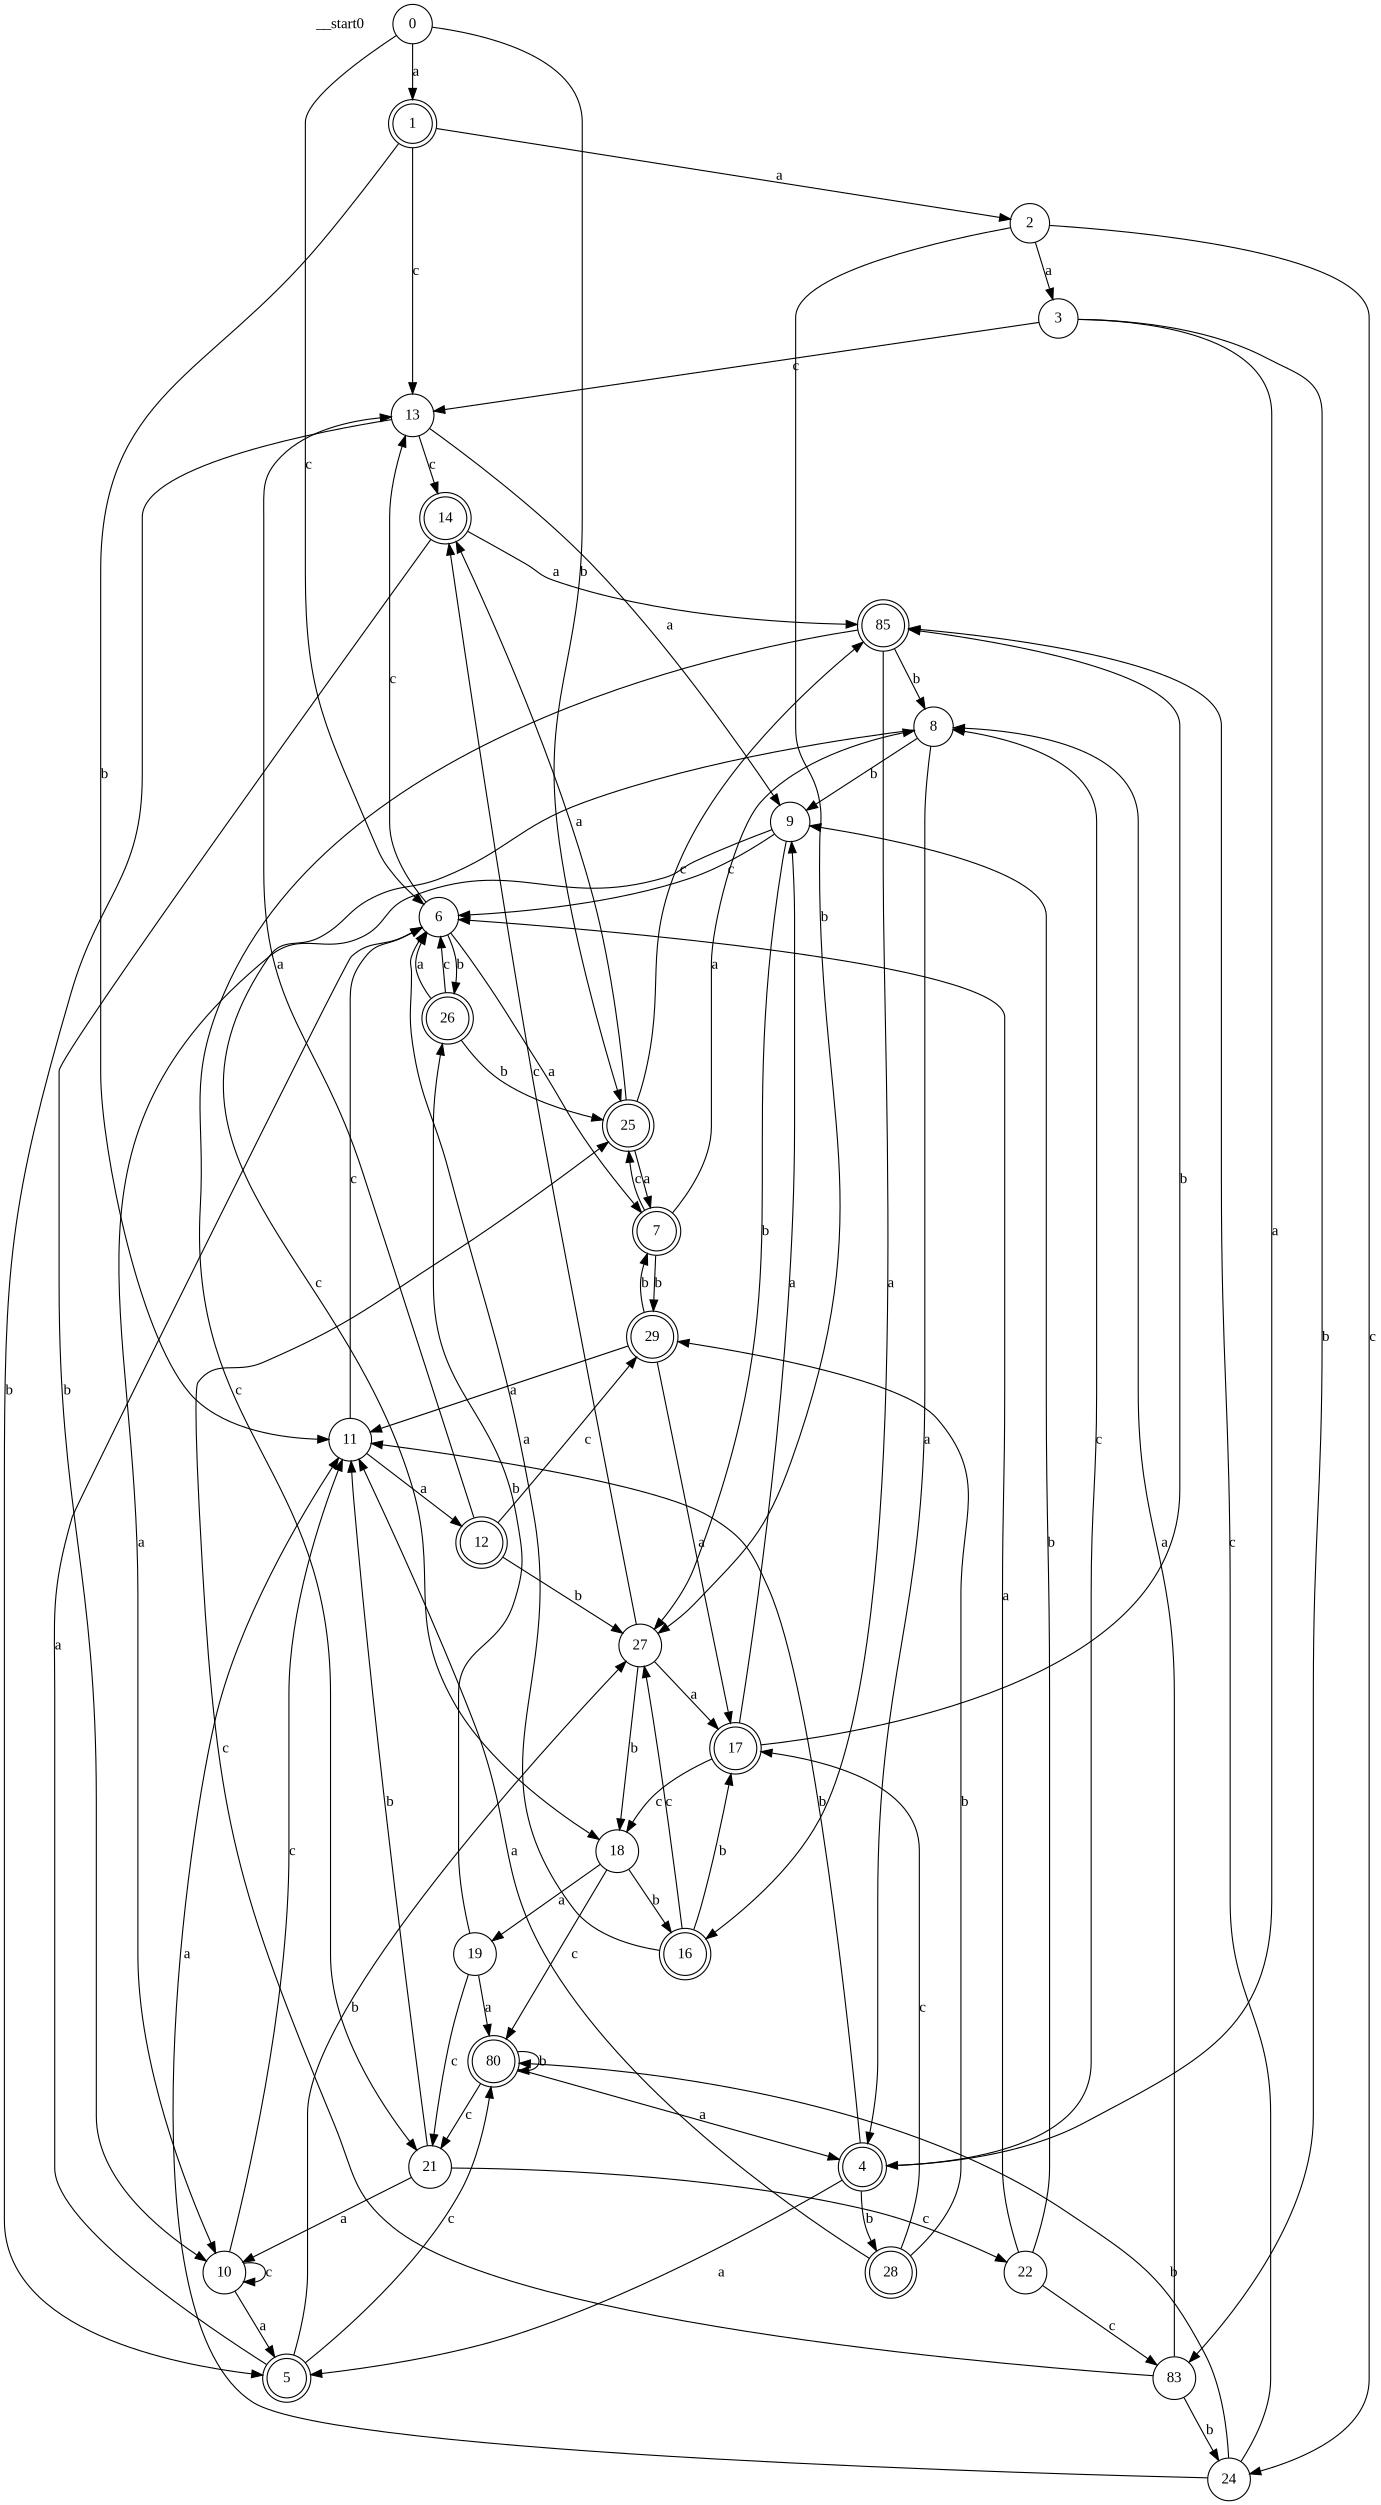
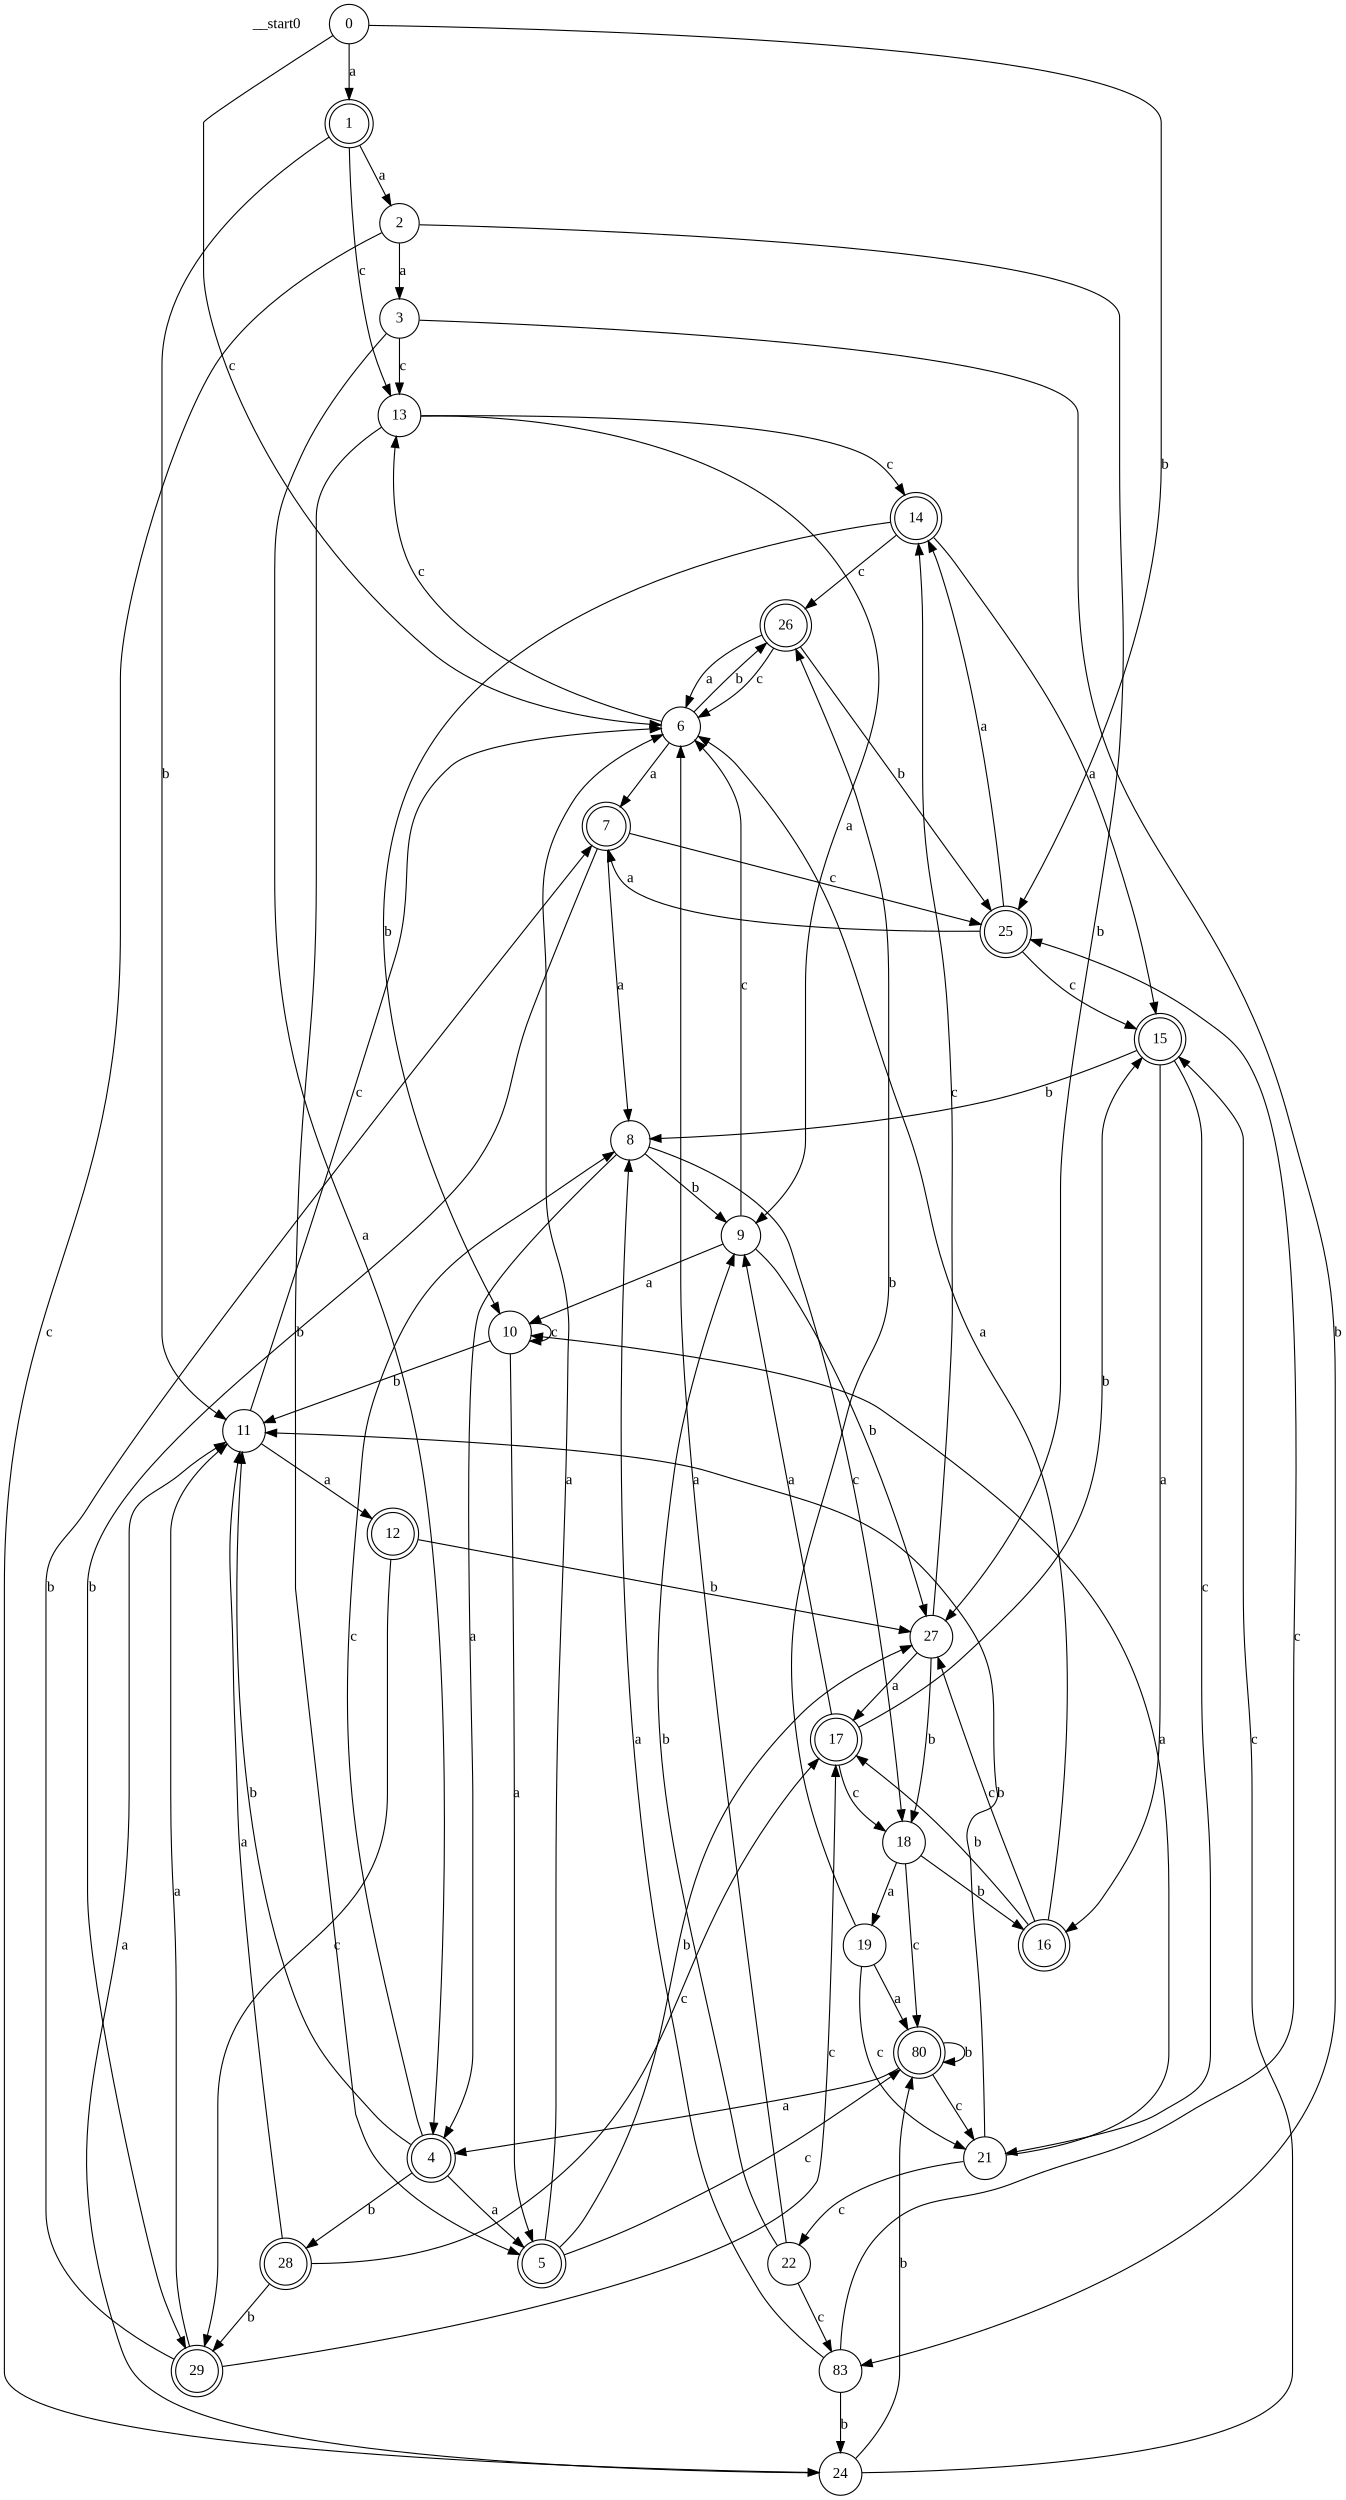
edge "14" -> "26": added, label "c"
node "85": label "85" -> "15"
edge "12" -> "13": removed, label "a"
edge "29" -> "17": label "a" -> "c"
edge "10" -> "11": label "c" -> "b"
